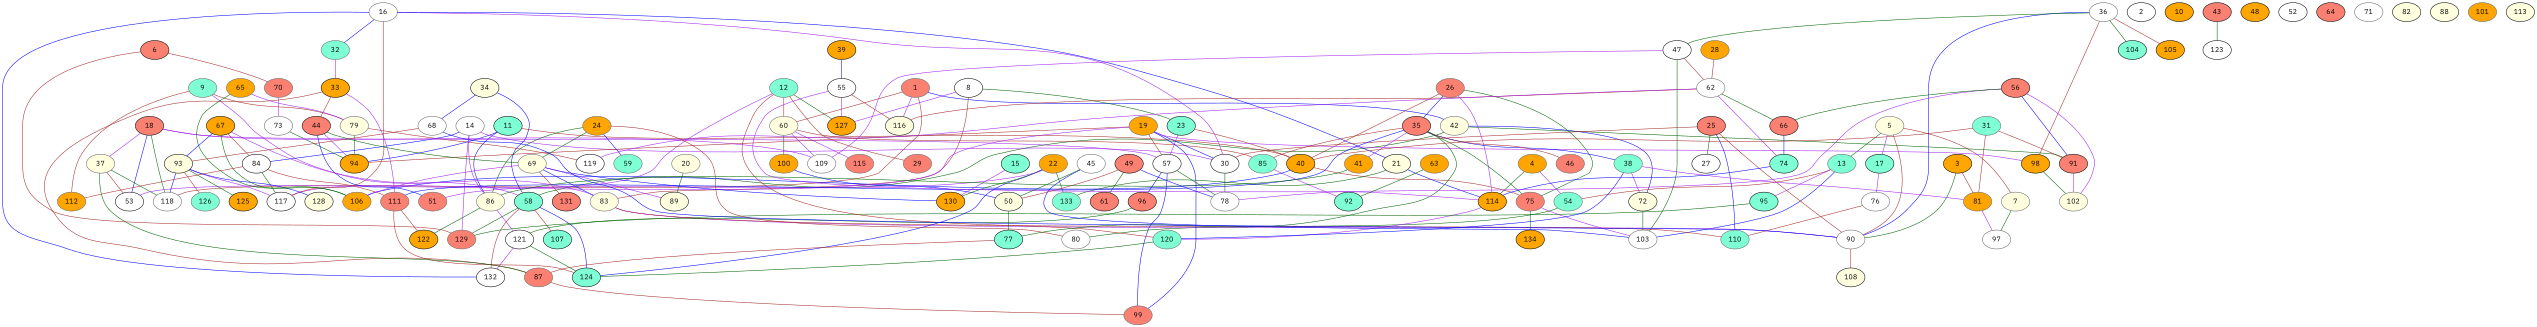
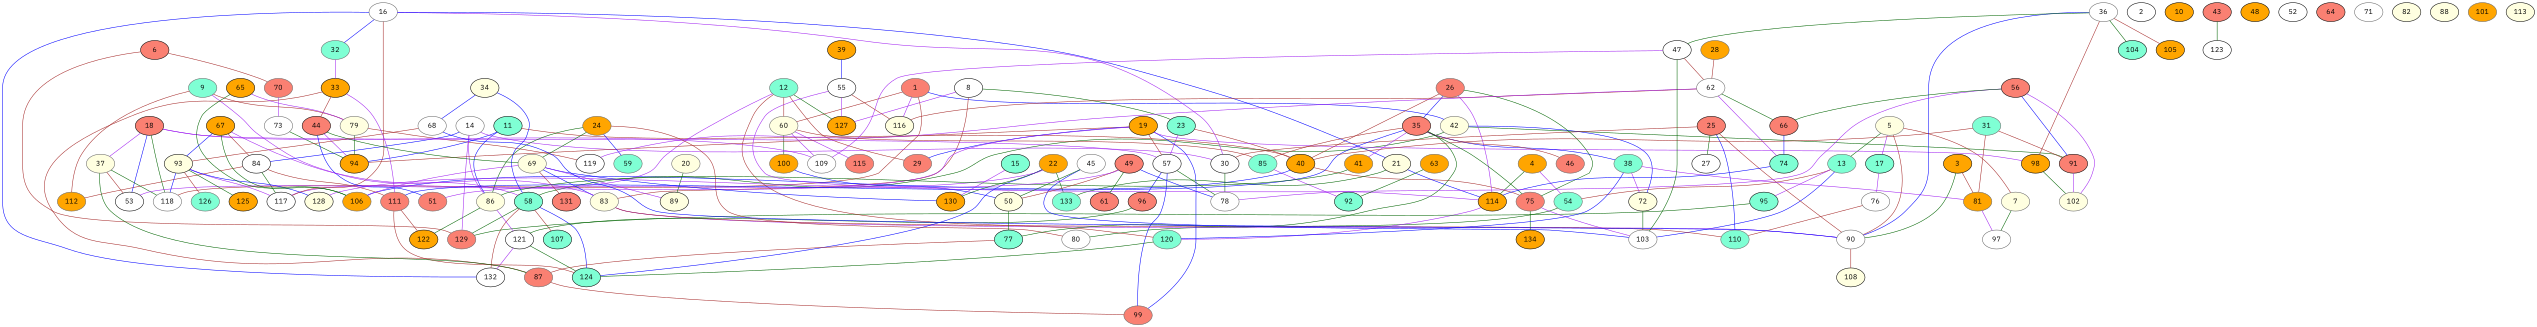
node "65": color gray40 -> black
node "19": color gray40 -> black
edge "19" -- "30": now "19" -- "29"
edge "49" -- "128": added
